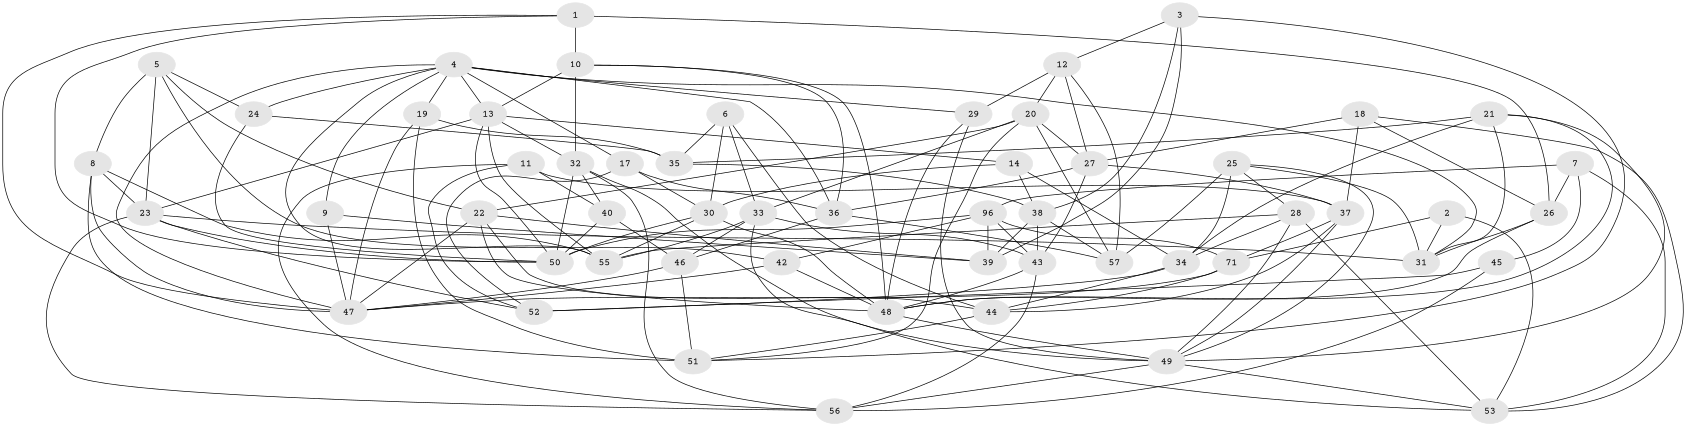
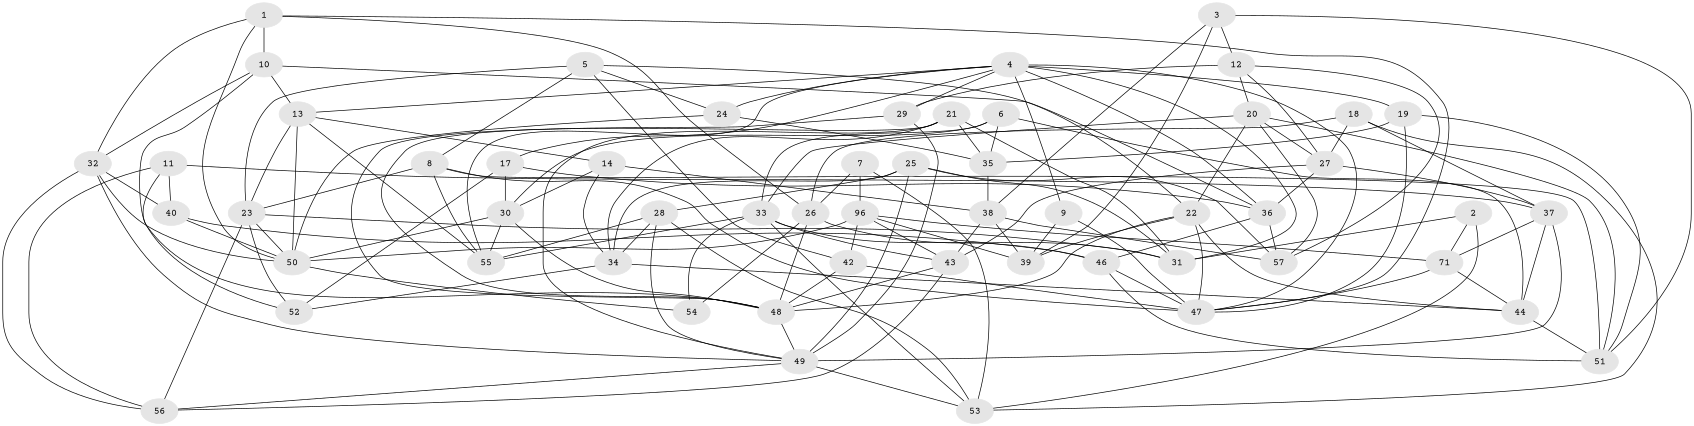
edge "13" -- "32": now "1" -- "32"
node "45": removed
node "54": added
